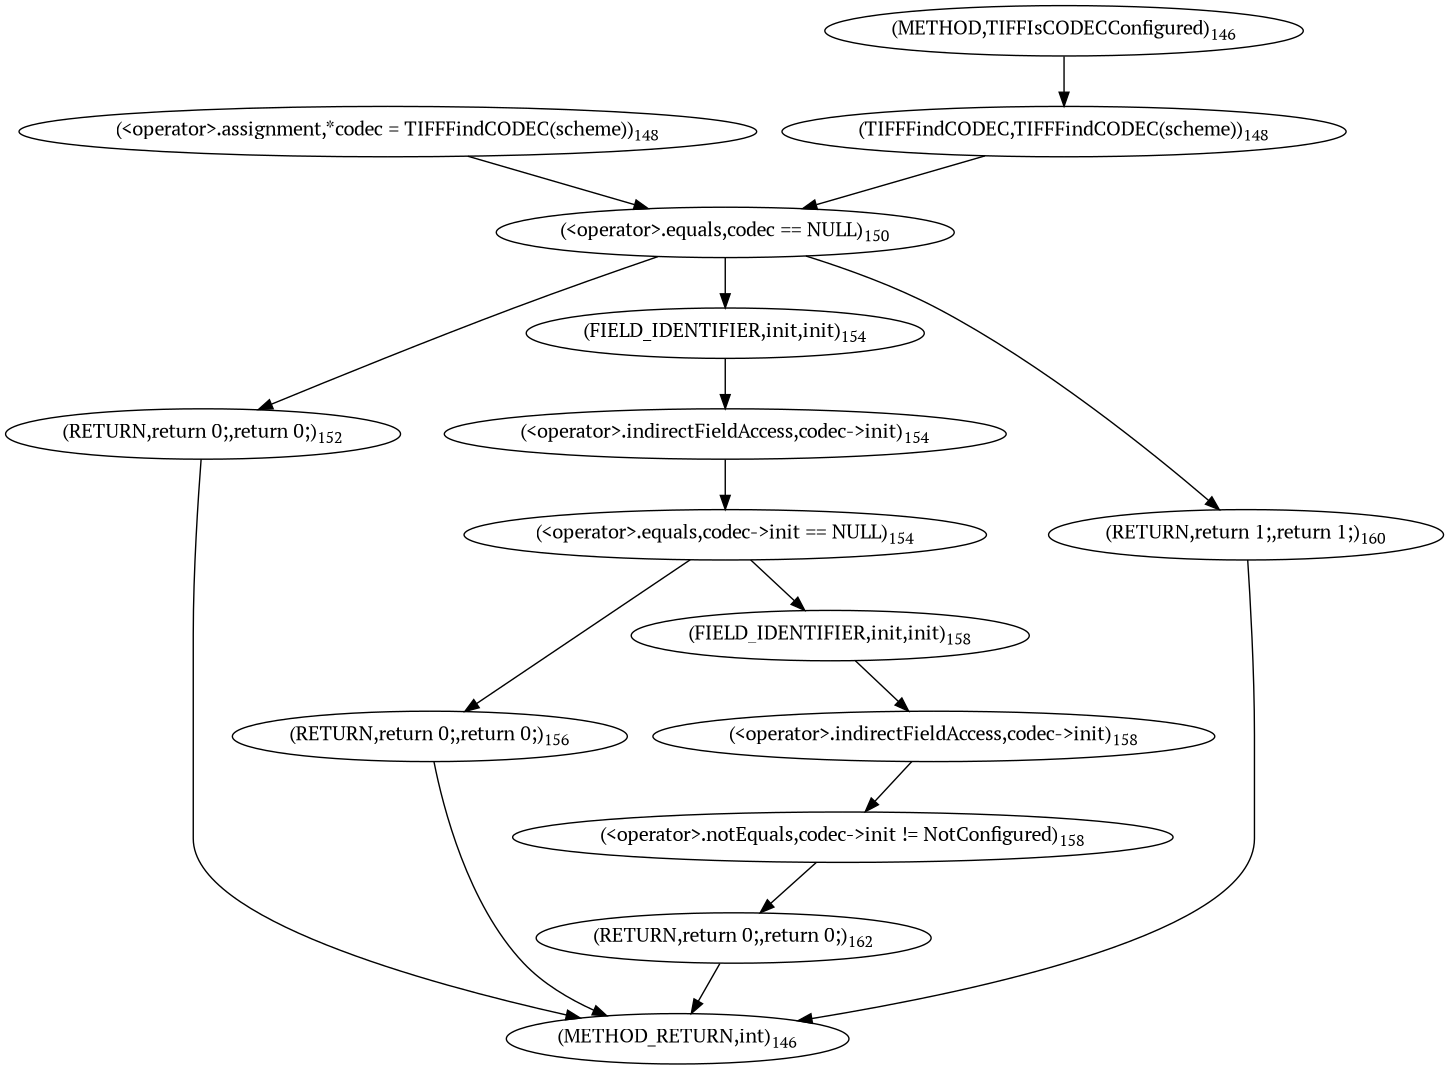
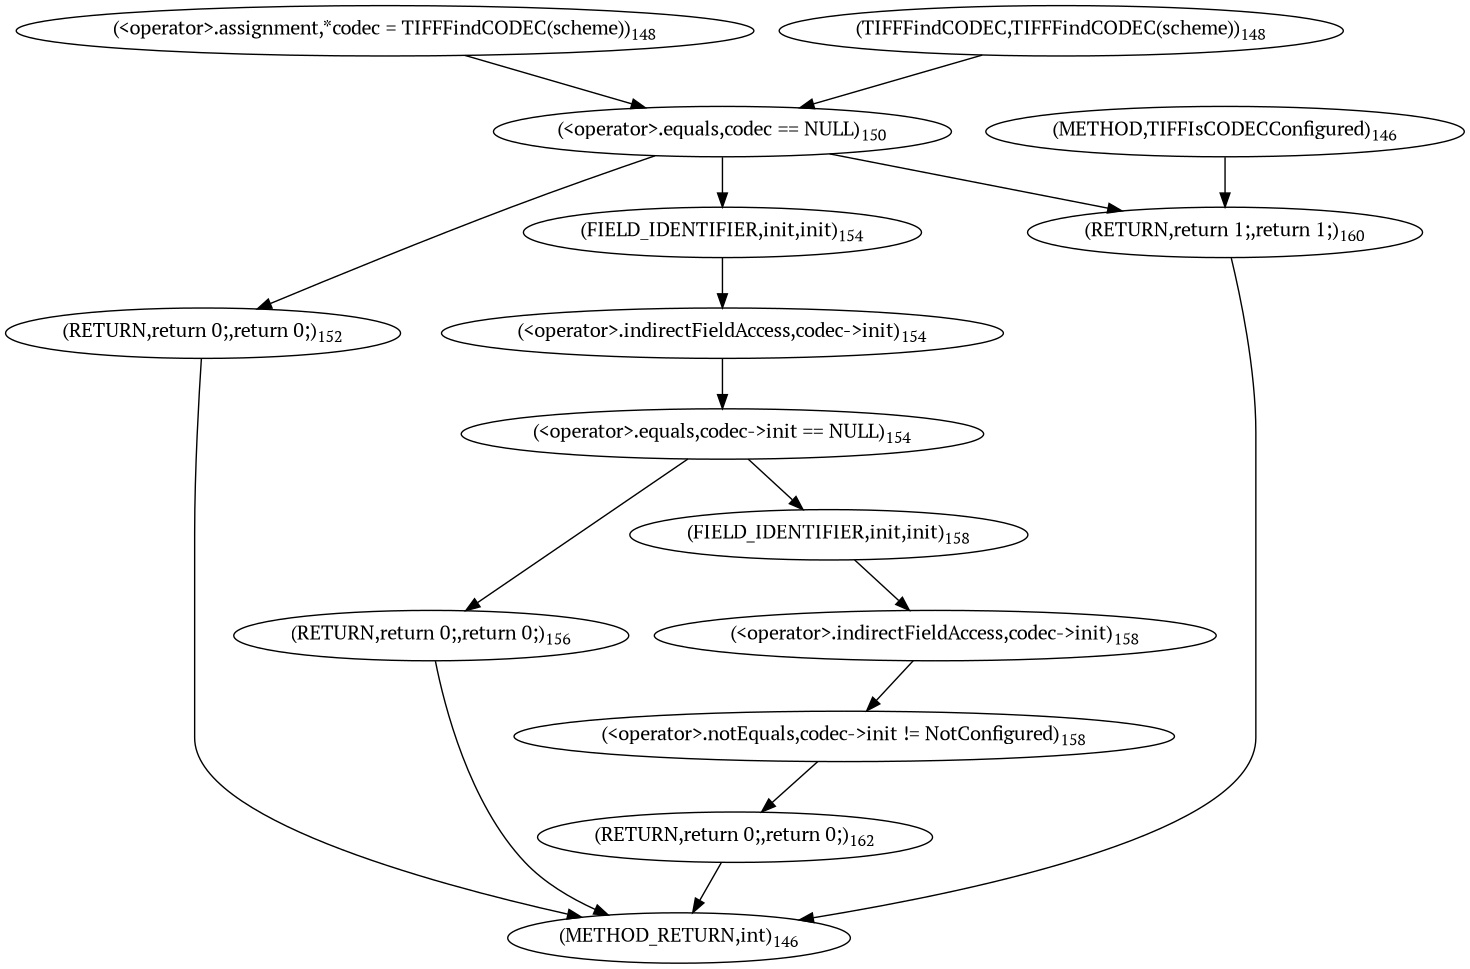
edge "(METHOD,TIFFIsCODECConfigured)" -> "(TIFFFindCODEC,TIFFFindCODEC(scheme))": now "(METHOD,TIFFIsCODECConfigured)" -> "(RETURN,return 1;,return 1;)"
